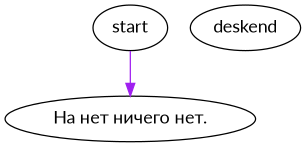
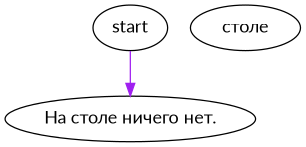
node "deskend": label "deskend" -> "столе"
node "На нет ничего нет.": label "На нет ничего нет." -> "На столе ничего нет."
